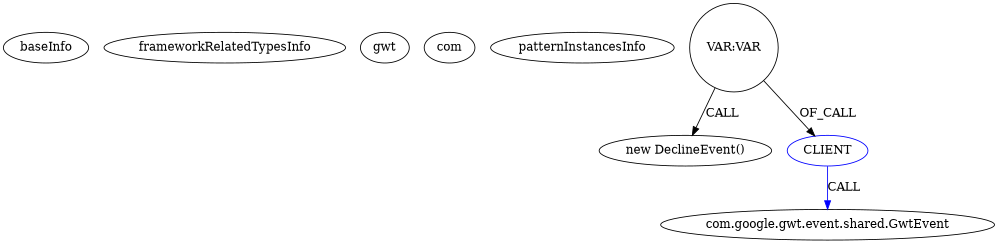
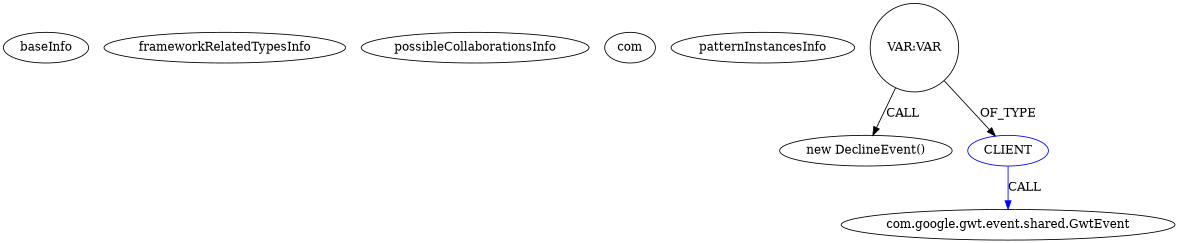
node "gwt": label "gwt" -> "possibleCollaborationsInfo"
edge "VAR:VAR" -> "CLIENT": label "OF_CALL" -> "OF_TYPE"
